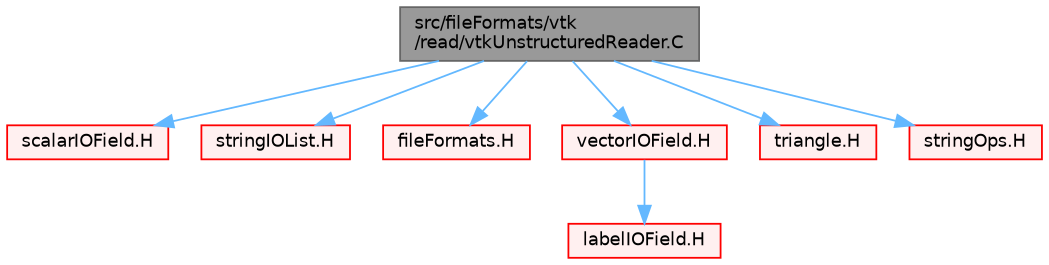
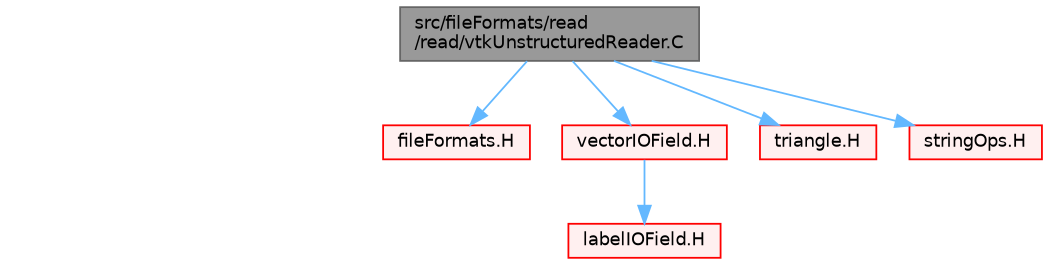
node "src/fileFormats/vtk /read/vtkUnstructuredReader.C": label "src/fileFormats/vtk /read/vtkUnstructuredReader.C" -> "src/fileFormats/read /read/vtkUnstructuredReader.C"
node "scalarIOField.H": removed
node "stringIOList.H": removed
